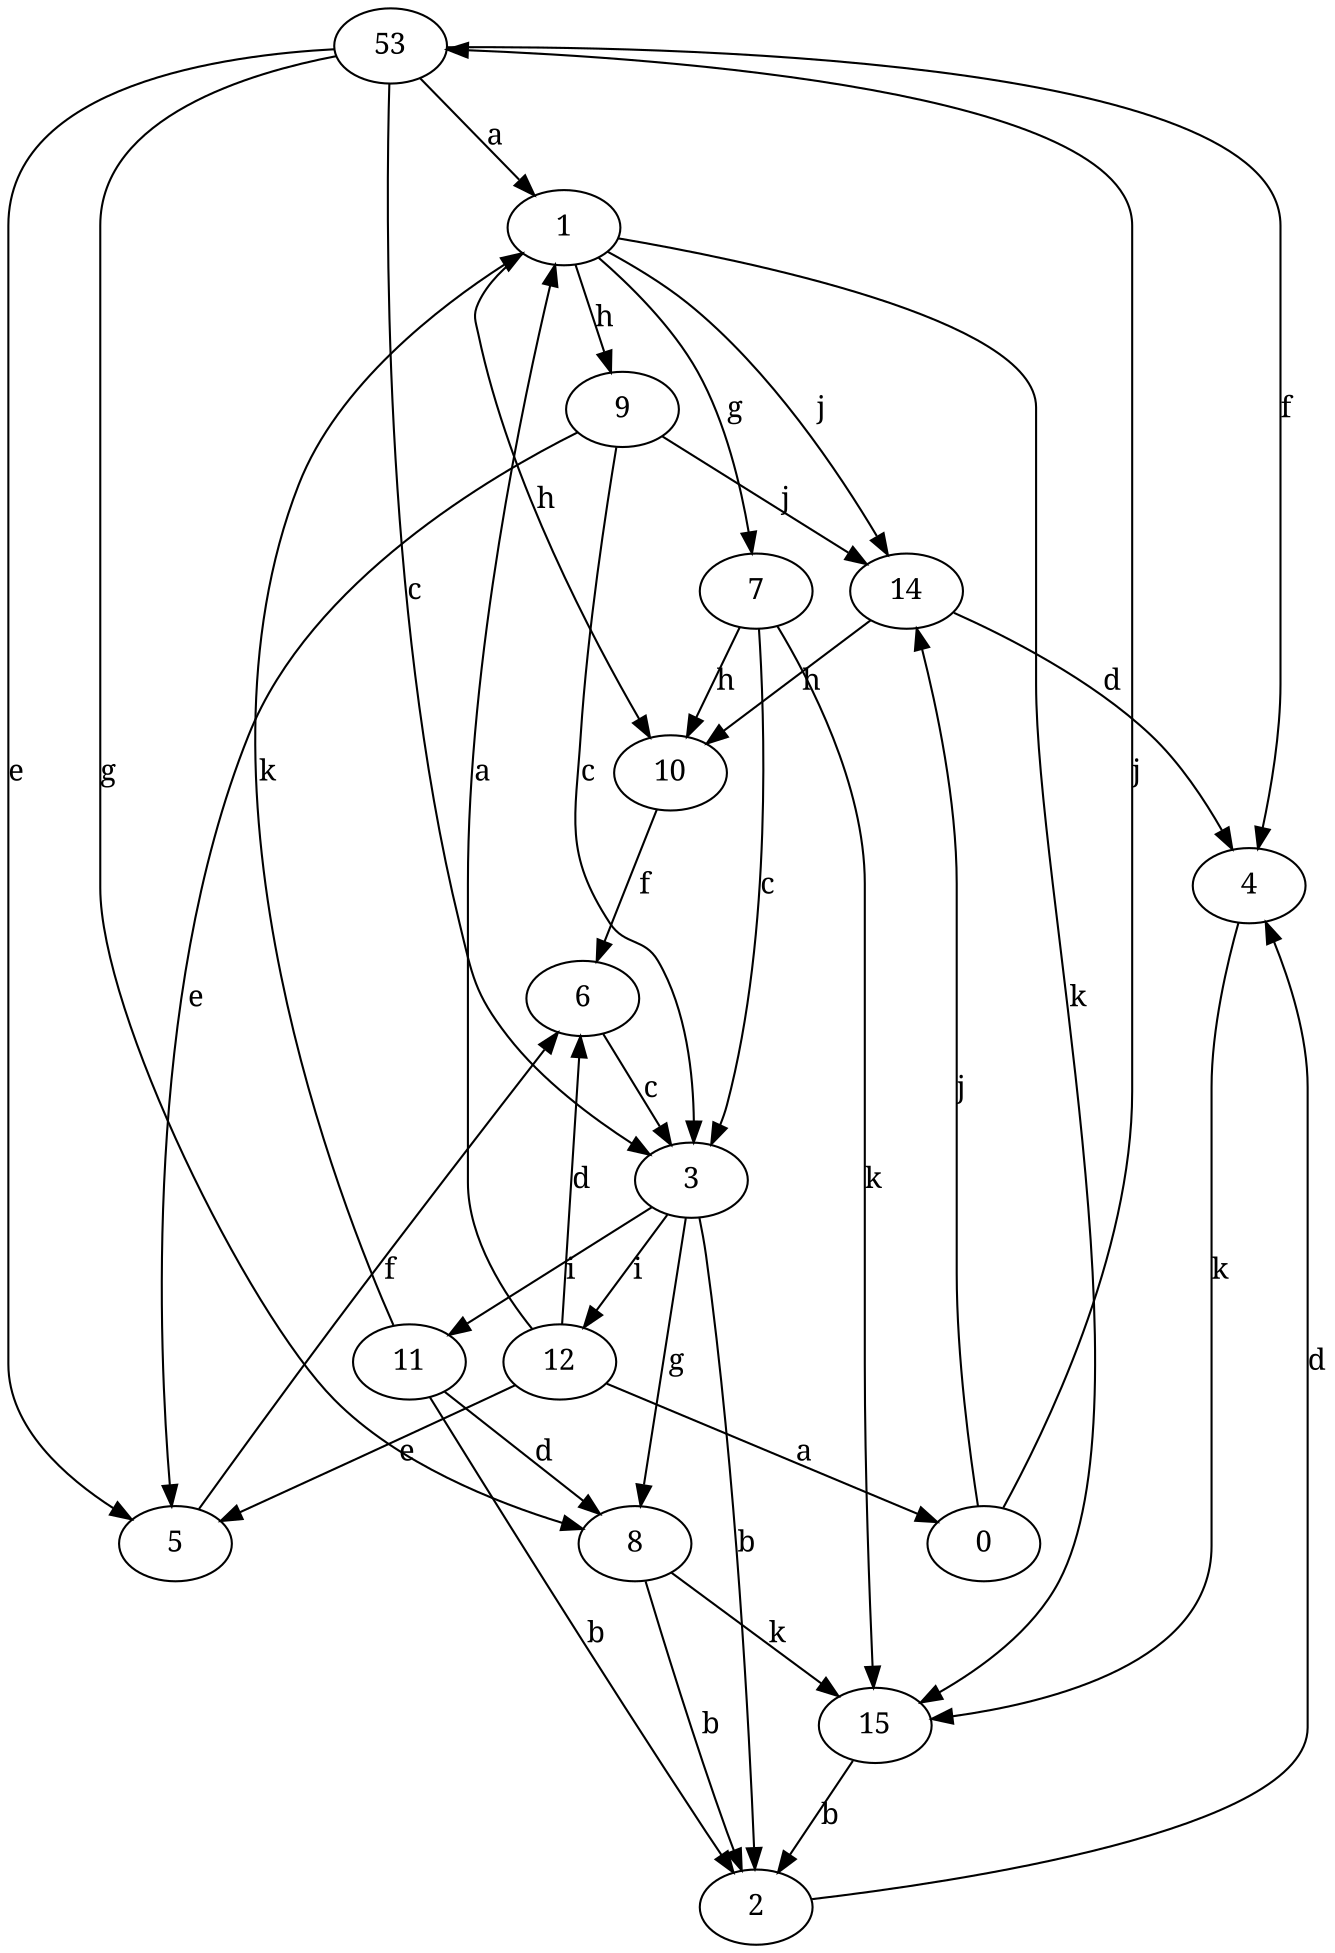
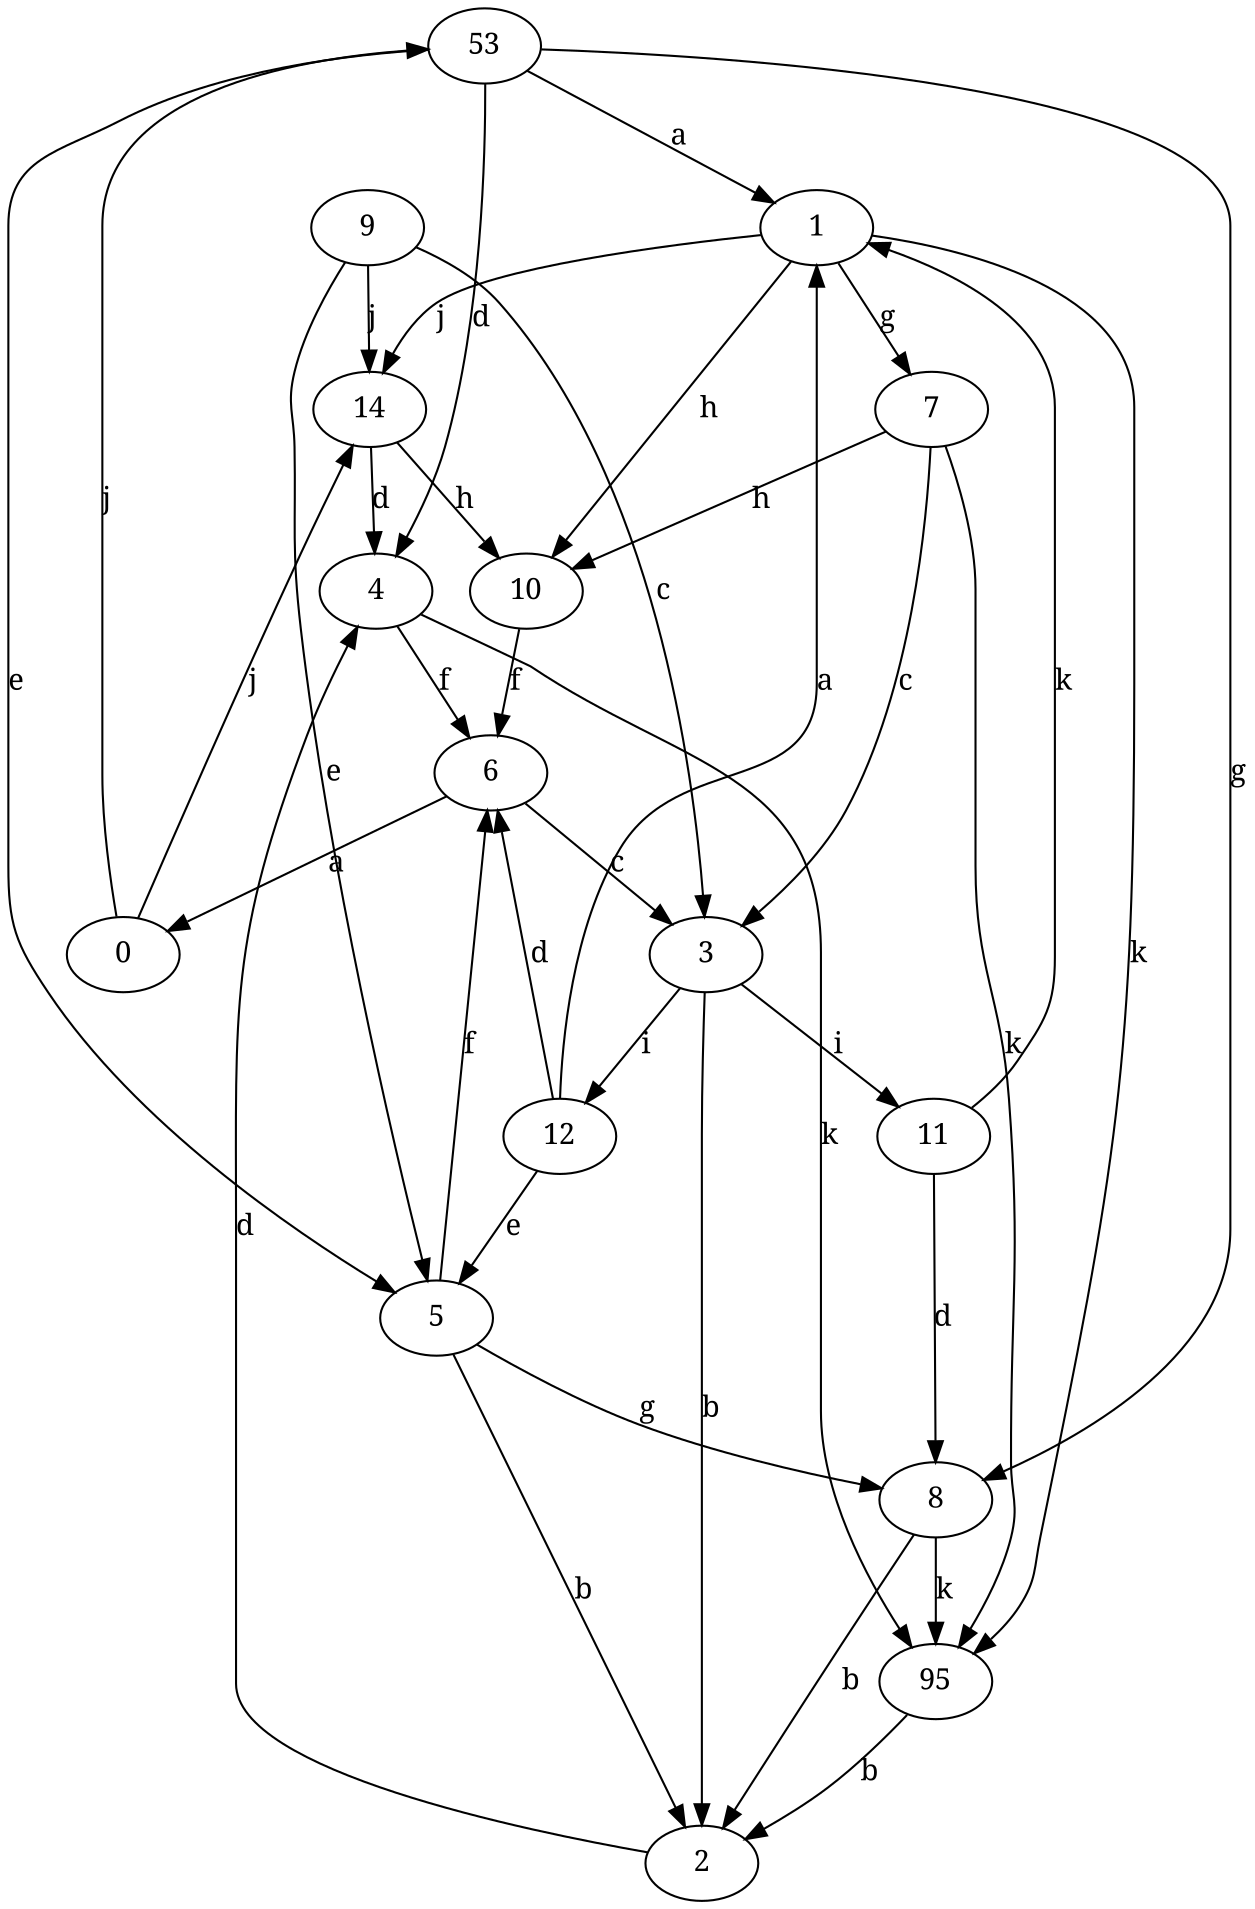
edge "1" -> "9": removed, label "h"
edge "53" -> "4": label "f" -> "d"
edge "53" -> "3": removed, label "c"
edge "4" -> "6": added, label "f"
edge "3" -> "8": now "5" -> "8"
edge "12" -> "0": now "6" -> "0"
edge "11" -> "2": now "5" -> "2"
node "15": label "15" -> "95"
